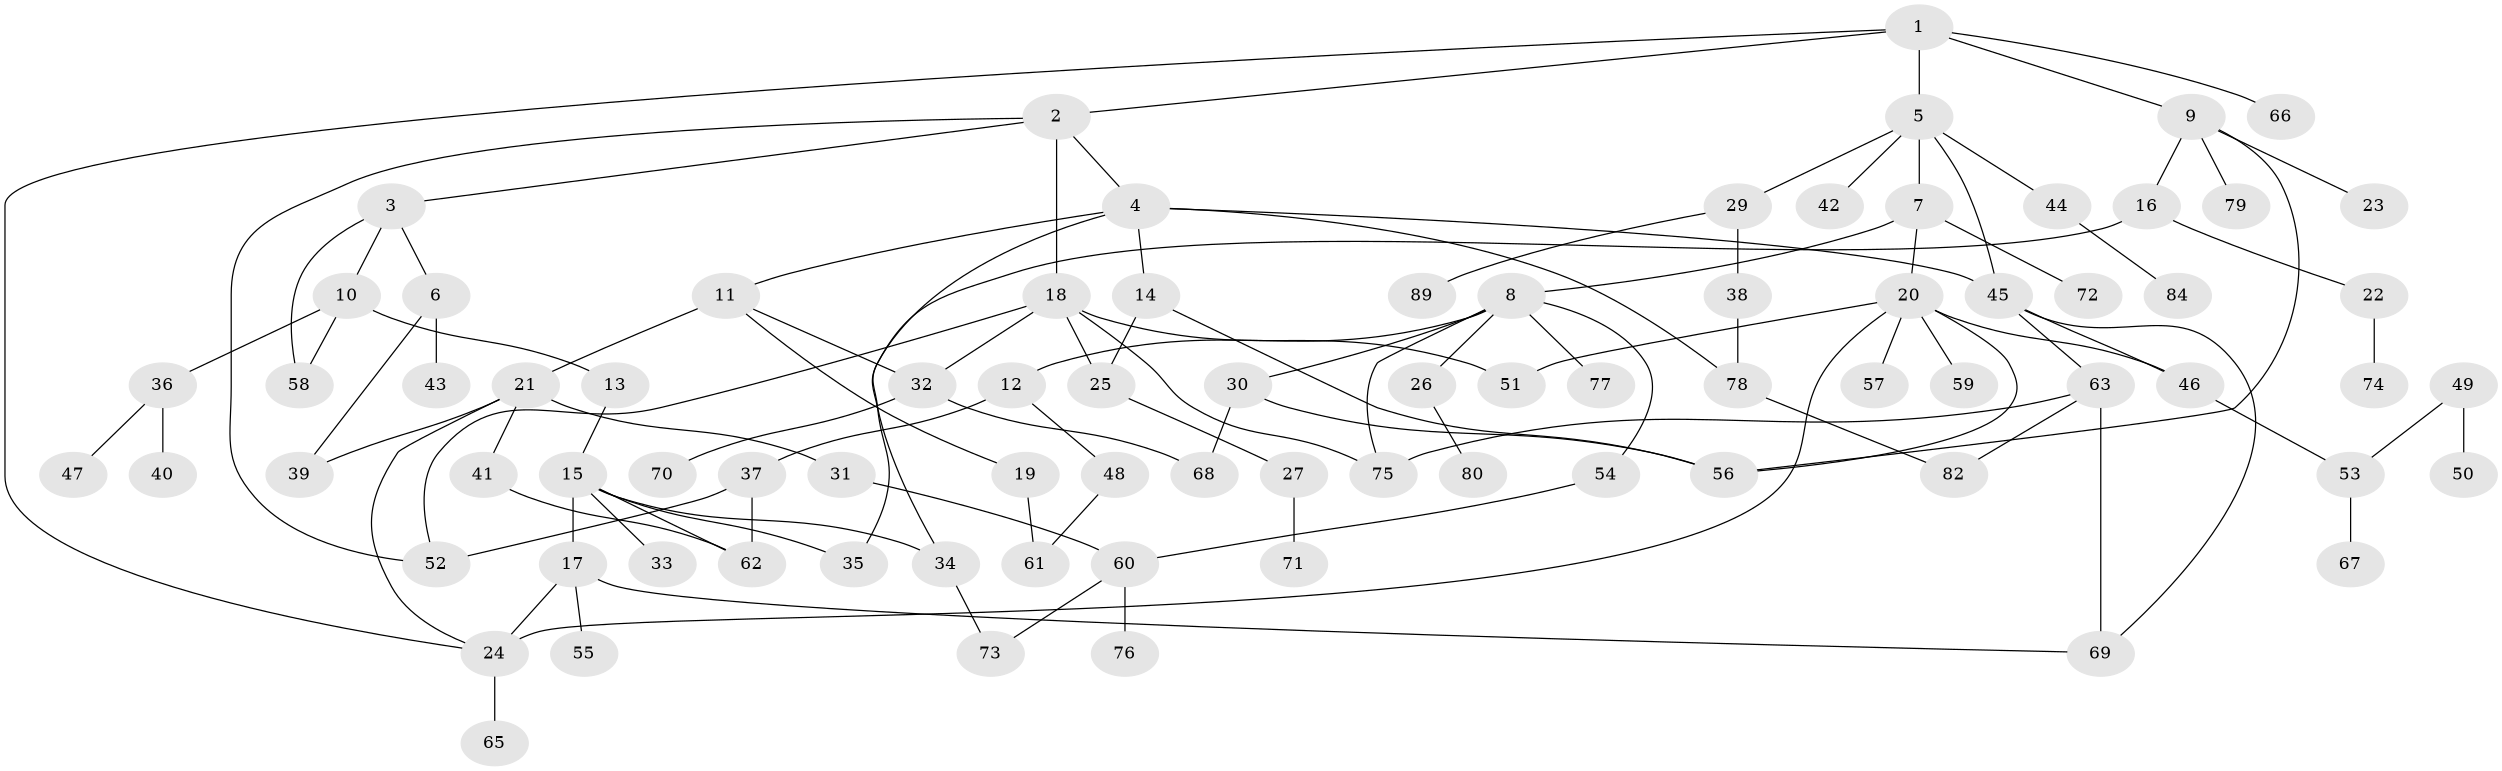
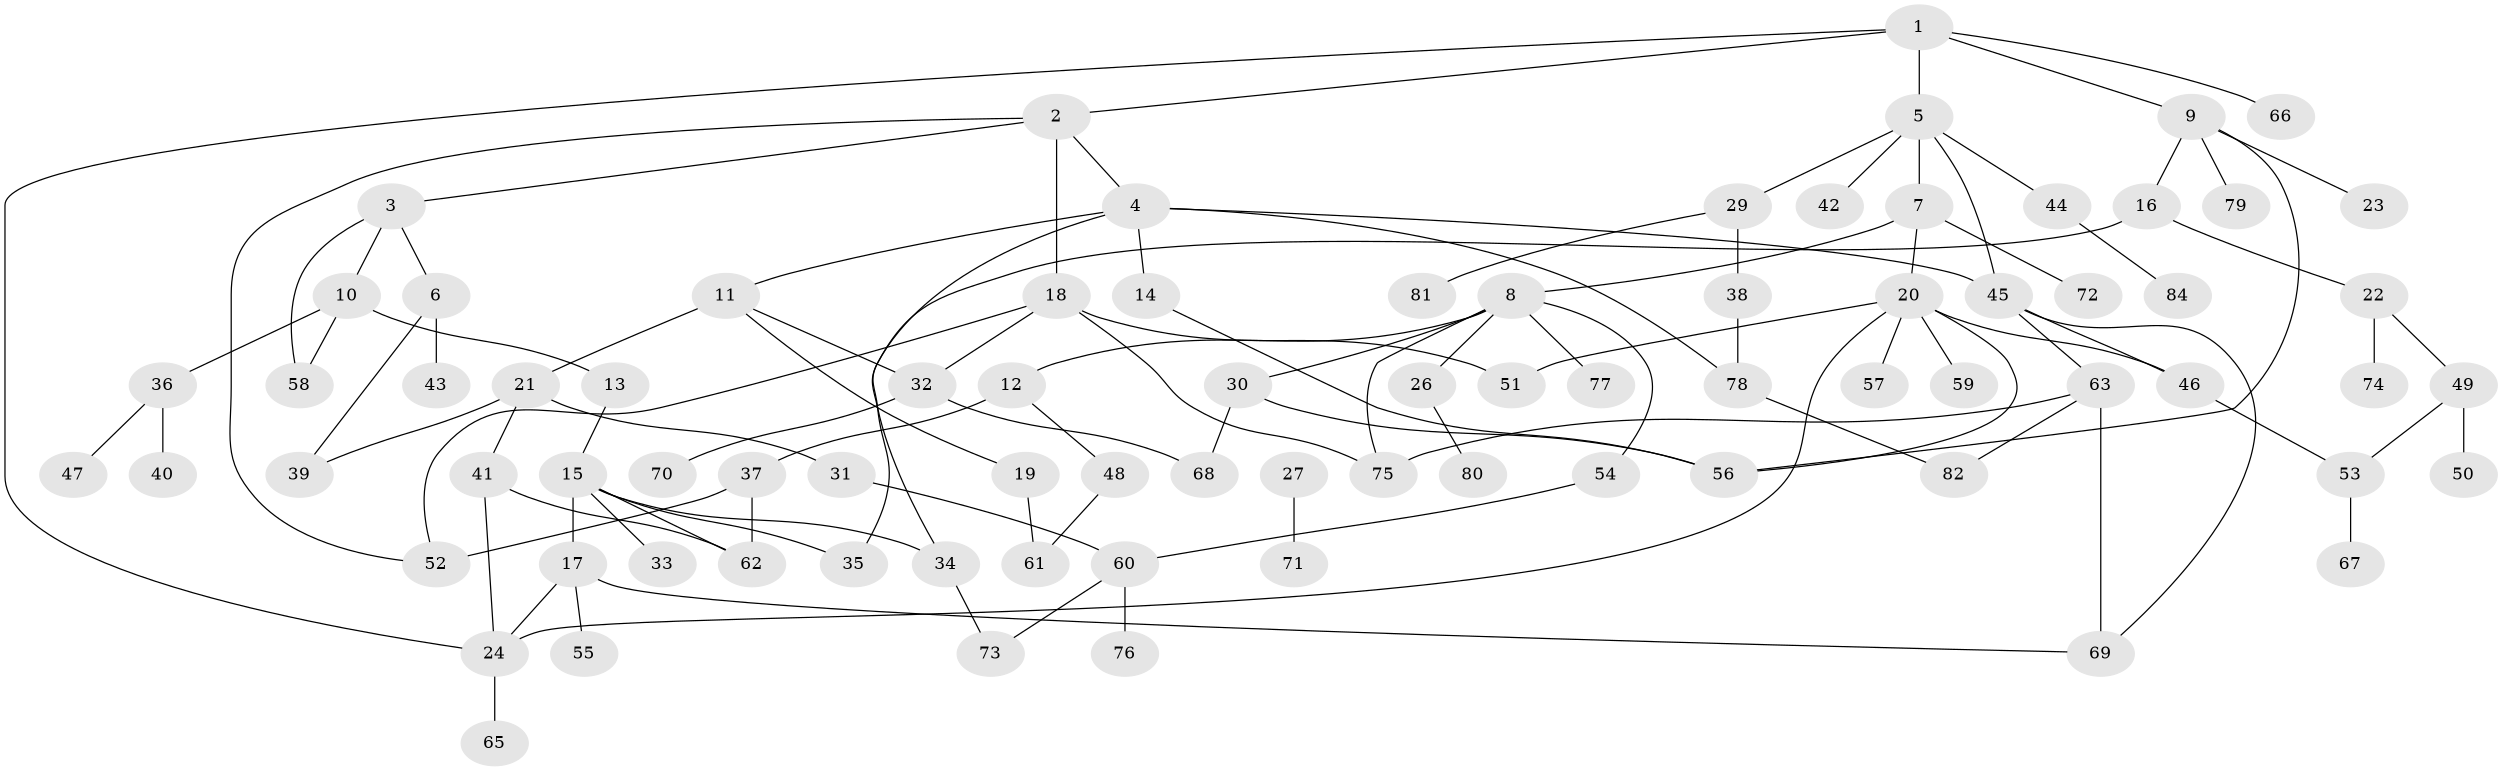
node "89": label "89" -> "81"
edge "22" -- "49": added
node "25": removed
edge "21" -- "24": now "41" -- "24"
